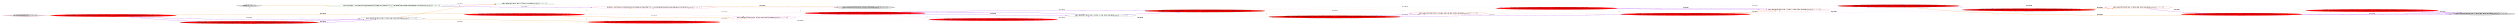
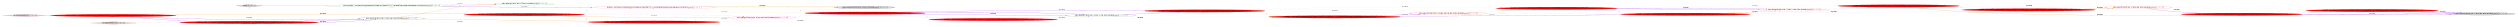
node "testIntegerNotEqRewritten['0', '1', '0']": added
